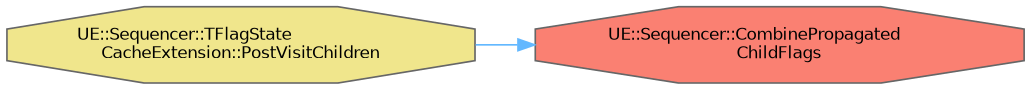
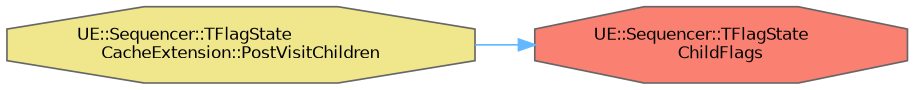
node "UE::Sequencer::CombinePropagated ChildFlags": label "UE::Sequencer::CombinePropagated ChildFlags" -> "UE::Sequencer::TFlagState ChildFlags"
